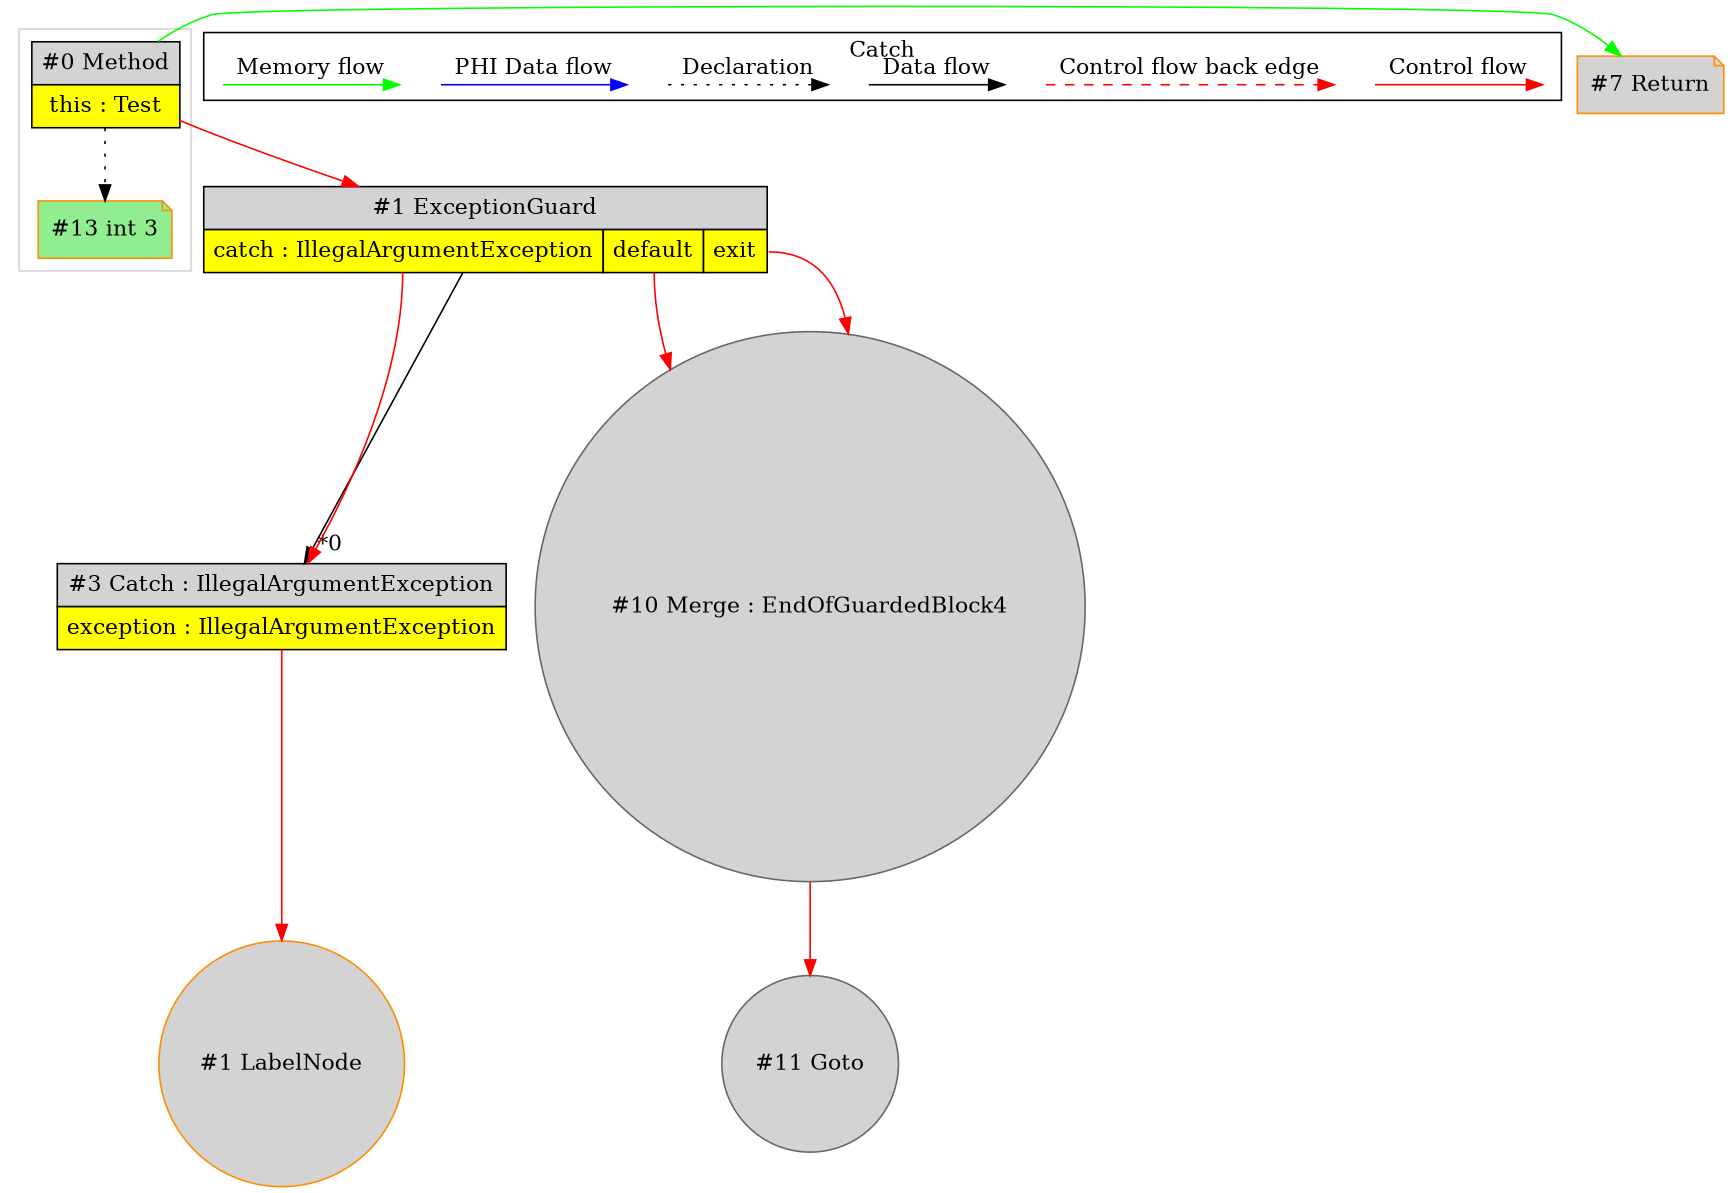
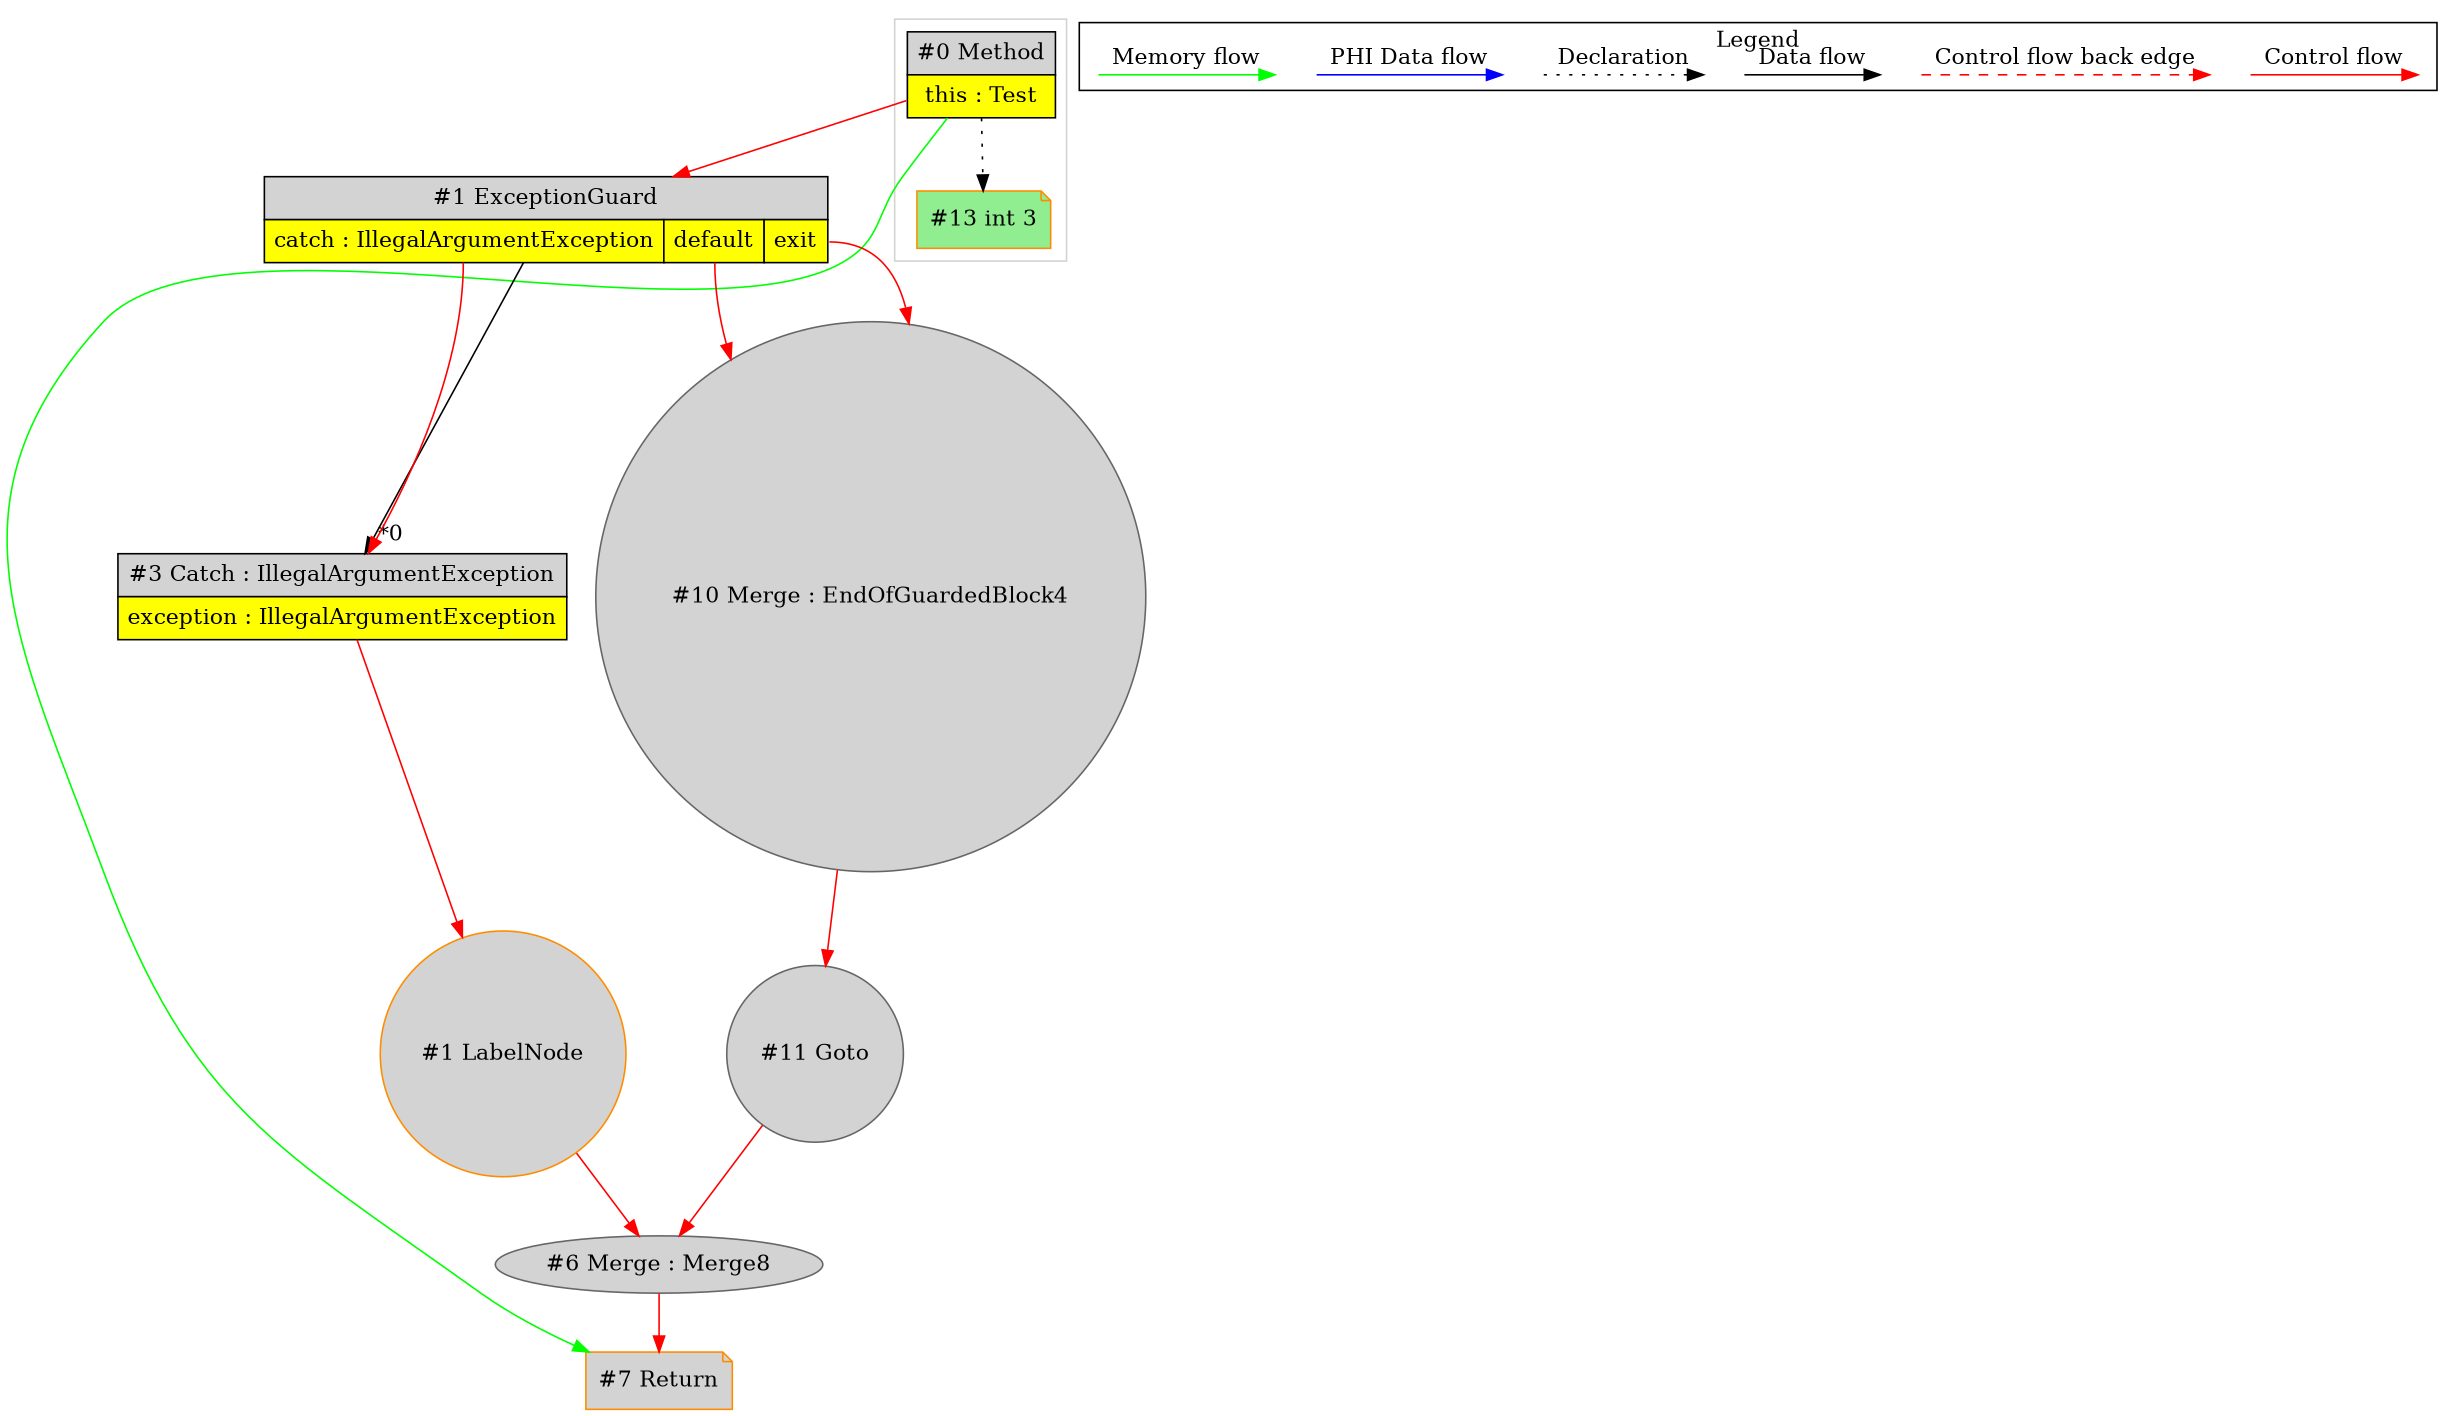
cluster "Catch": label "Catch" -> "Legend"
node "#6 Merge : Merge8": added
